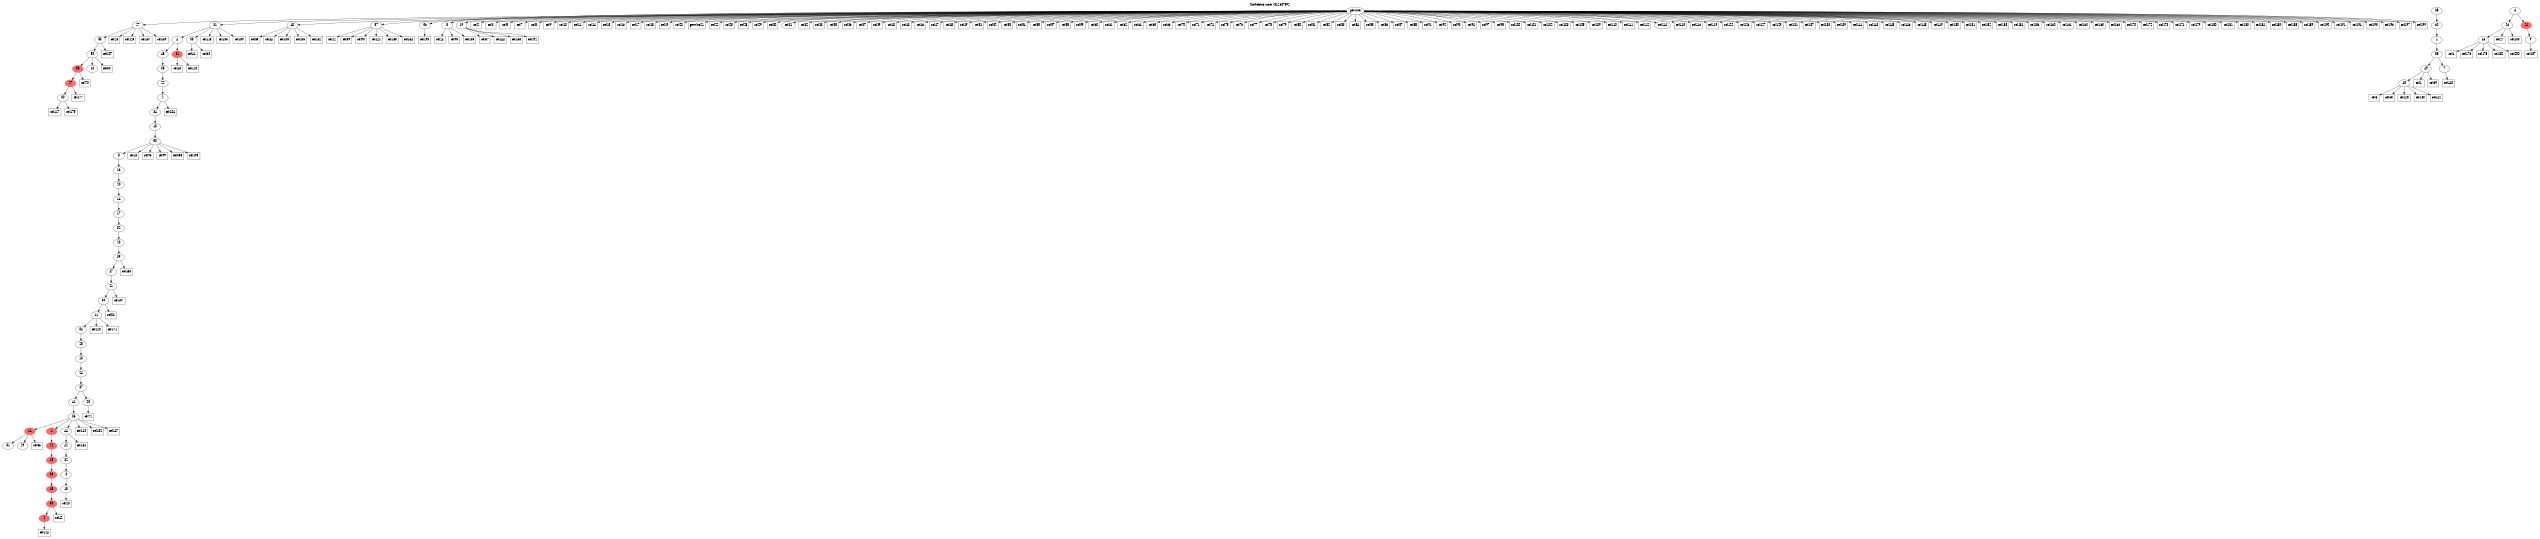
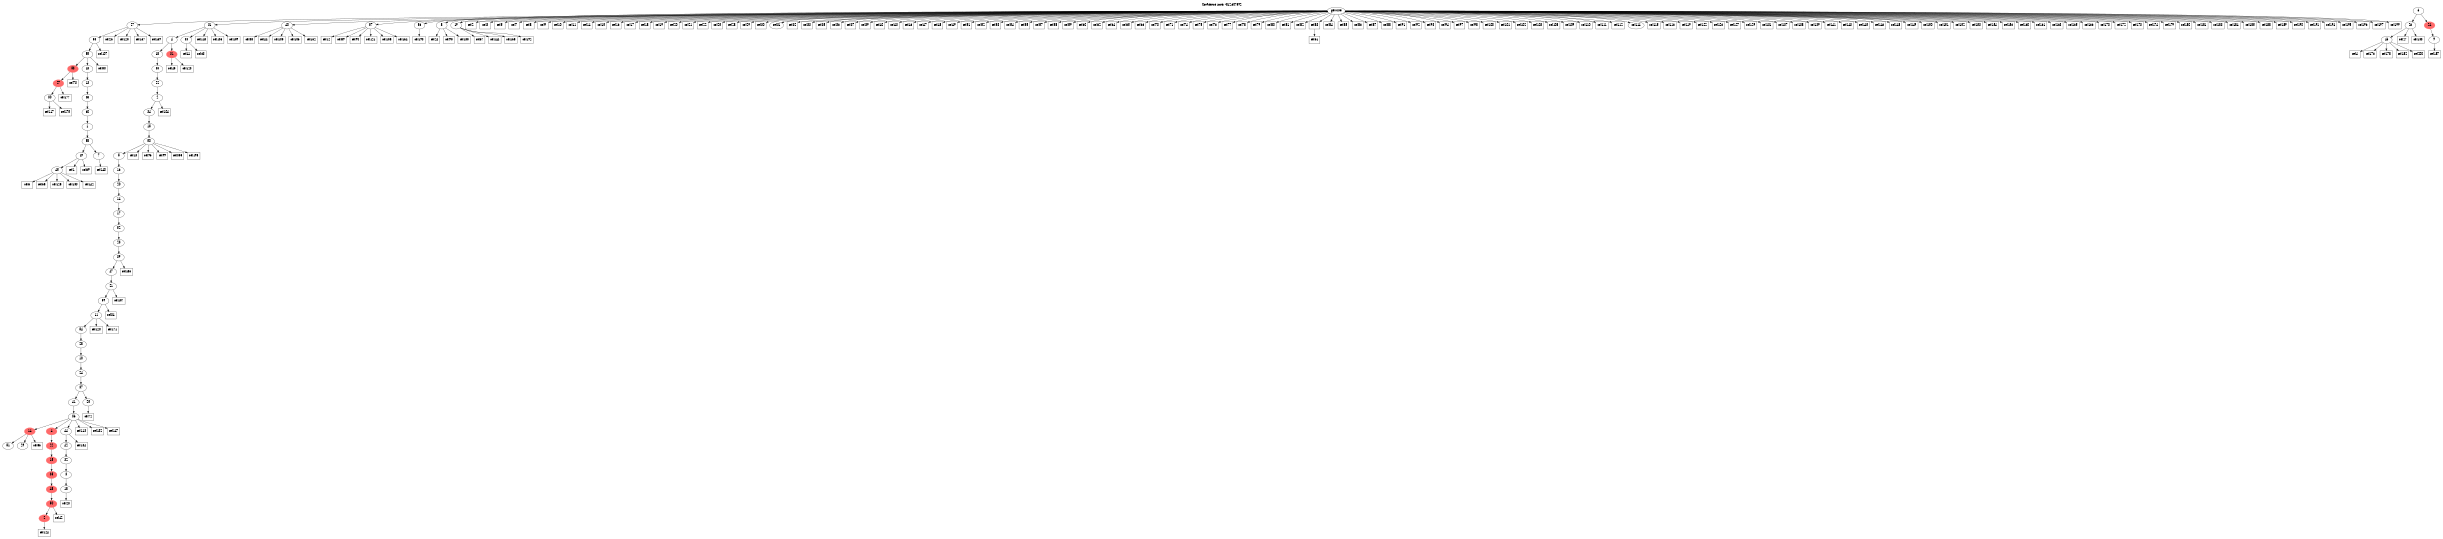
edge "germline" -> "cell61": now "cell83" -> "cell61"
node "germline21": label "germline21" -> "cell21"
node "13": added
